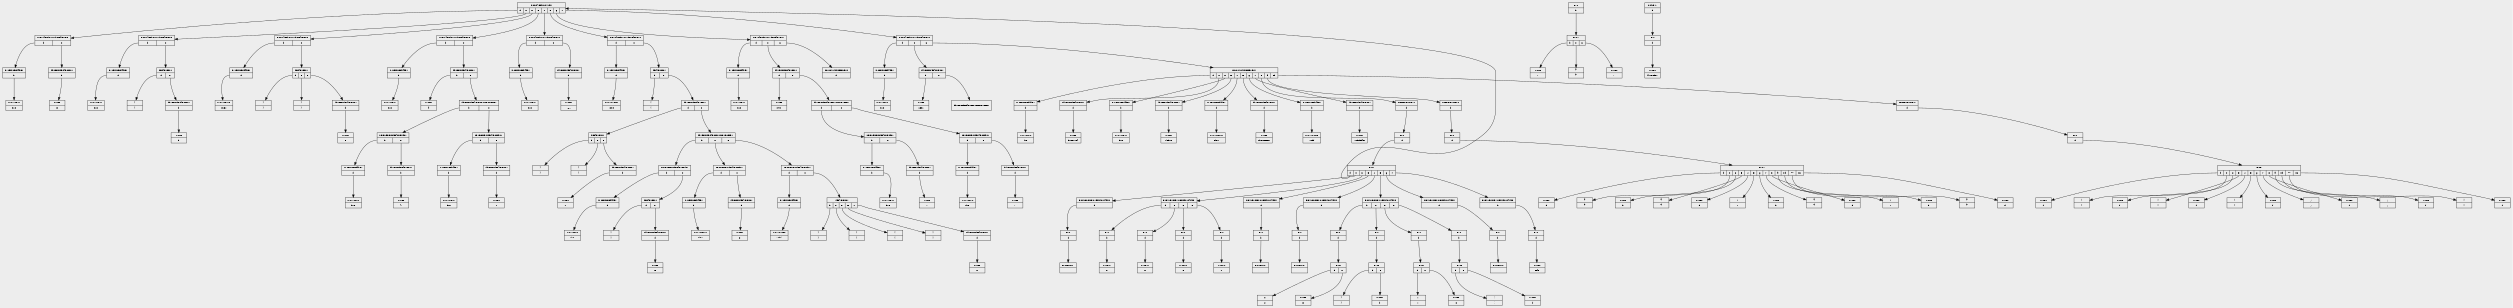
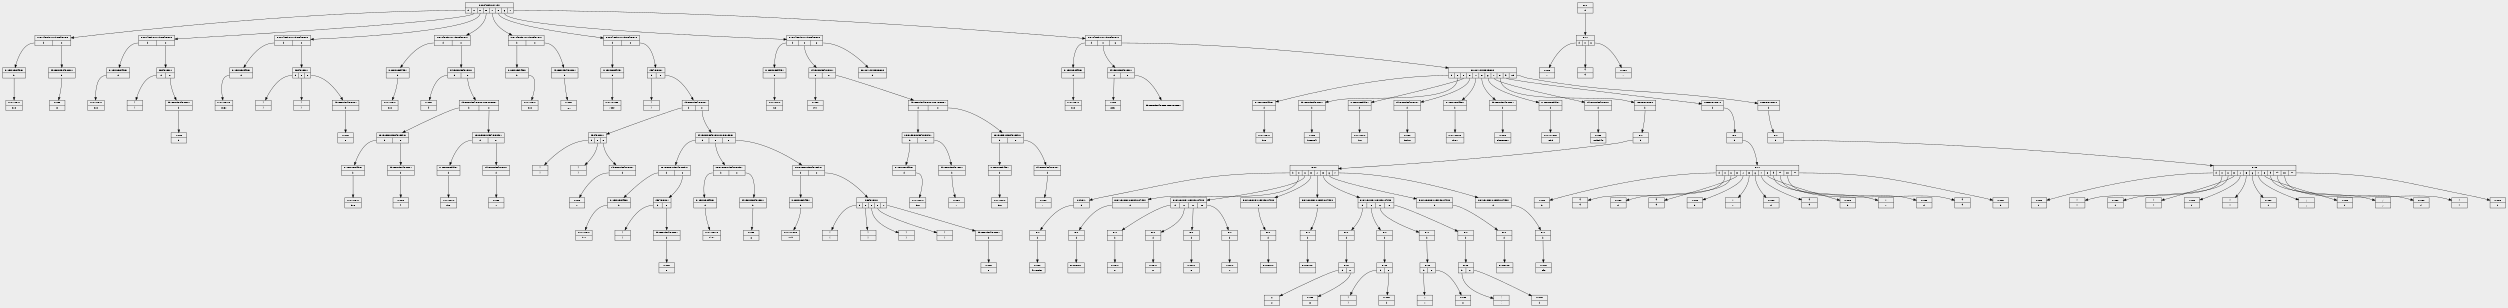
edge "exp1" -> "translation_unit": now "exp1" -> "primary"
